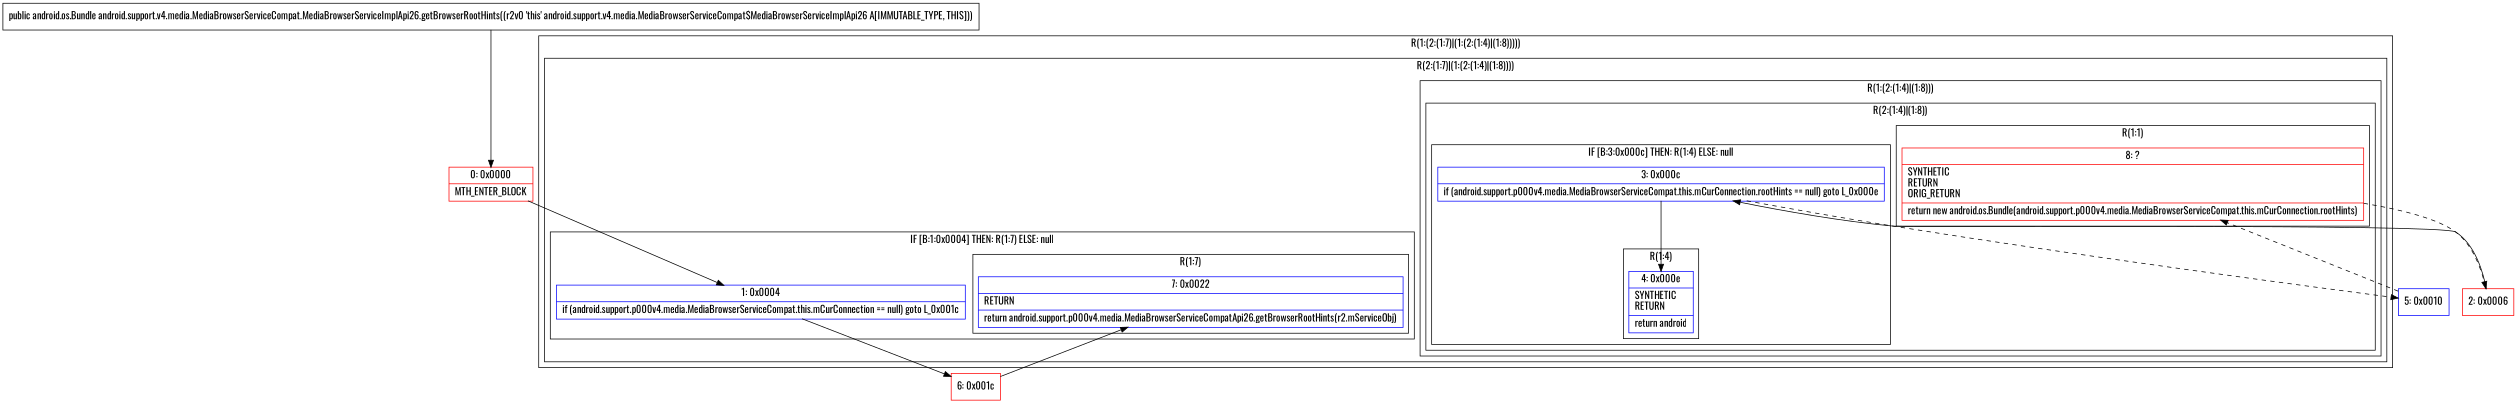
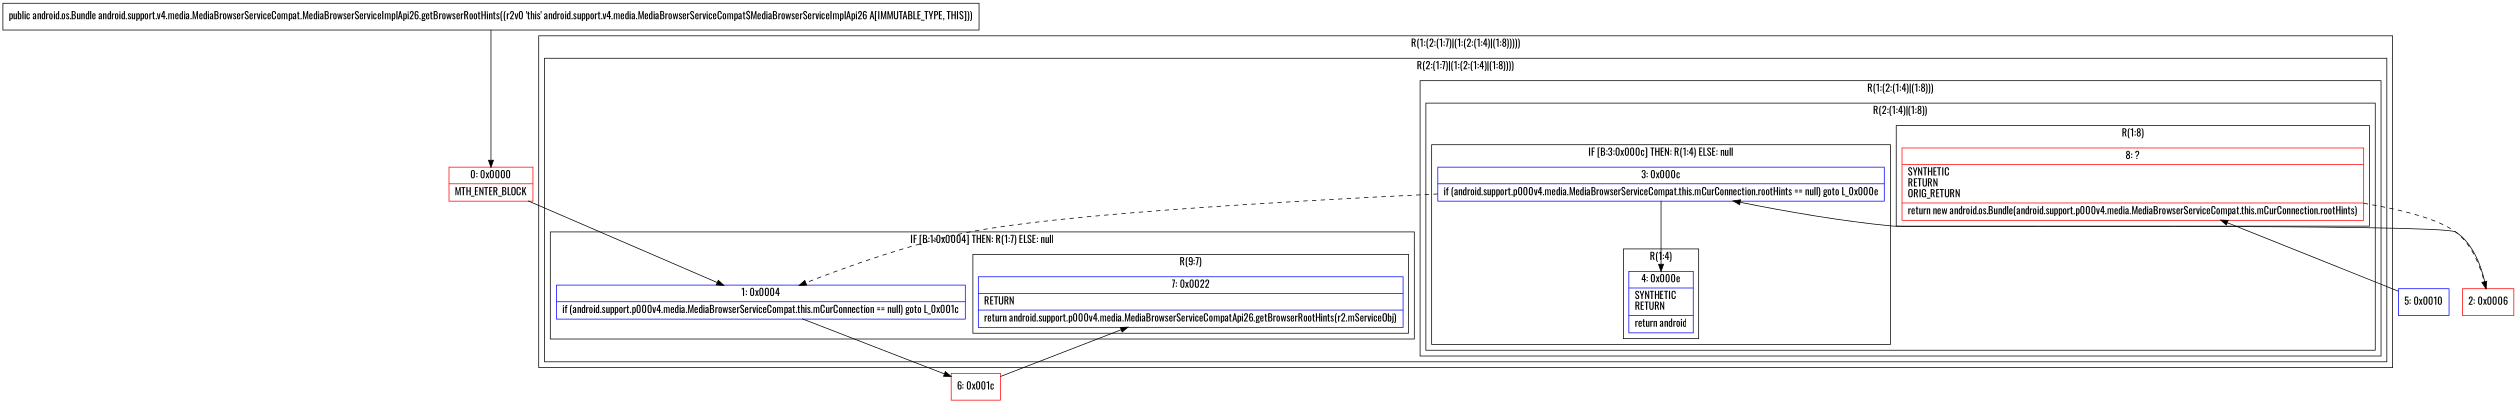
cluster "R(1:1)": label "R(1:1)" -> "R(1:8)"
edge "3: 0x000c" -> "5: 0x0010": now "3: 0x000c" -> "1: 0x0004"
edge "5: 0x0010" -> "8: ?": style dashed -> solid
cluster "R(1:7)": label "R(1:7)" -> "R(9:7)"
